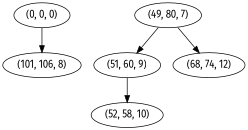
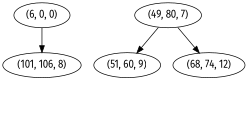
node "(0, 0, 0)": label "(0, 0, 0)" -> "(6, 0, 0)"
node "(52, 58, 10)": removed
